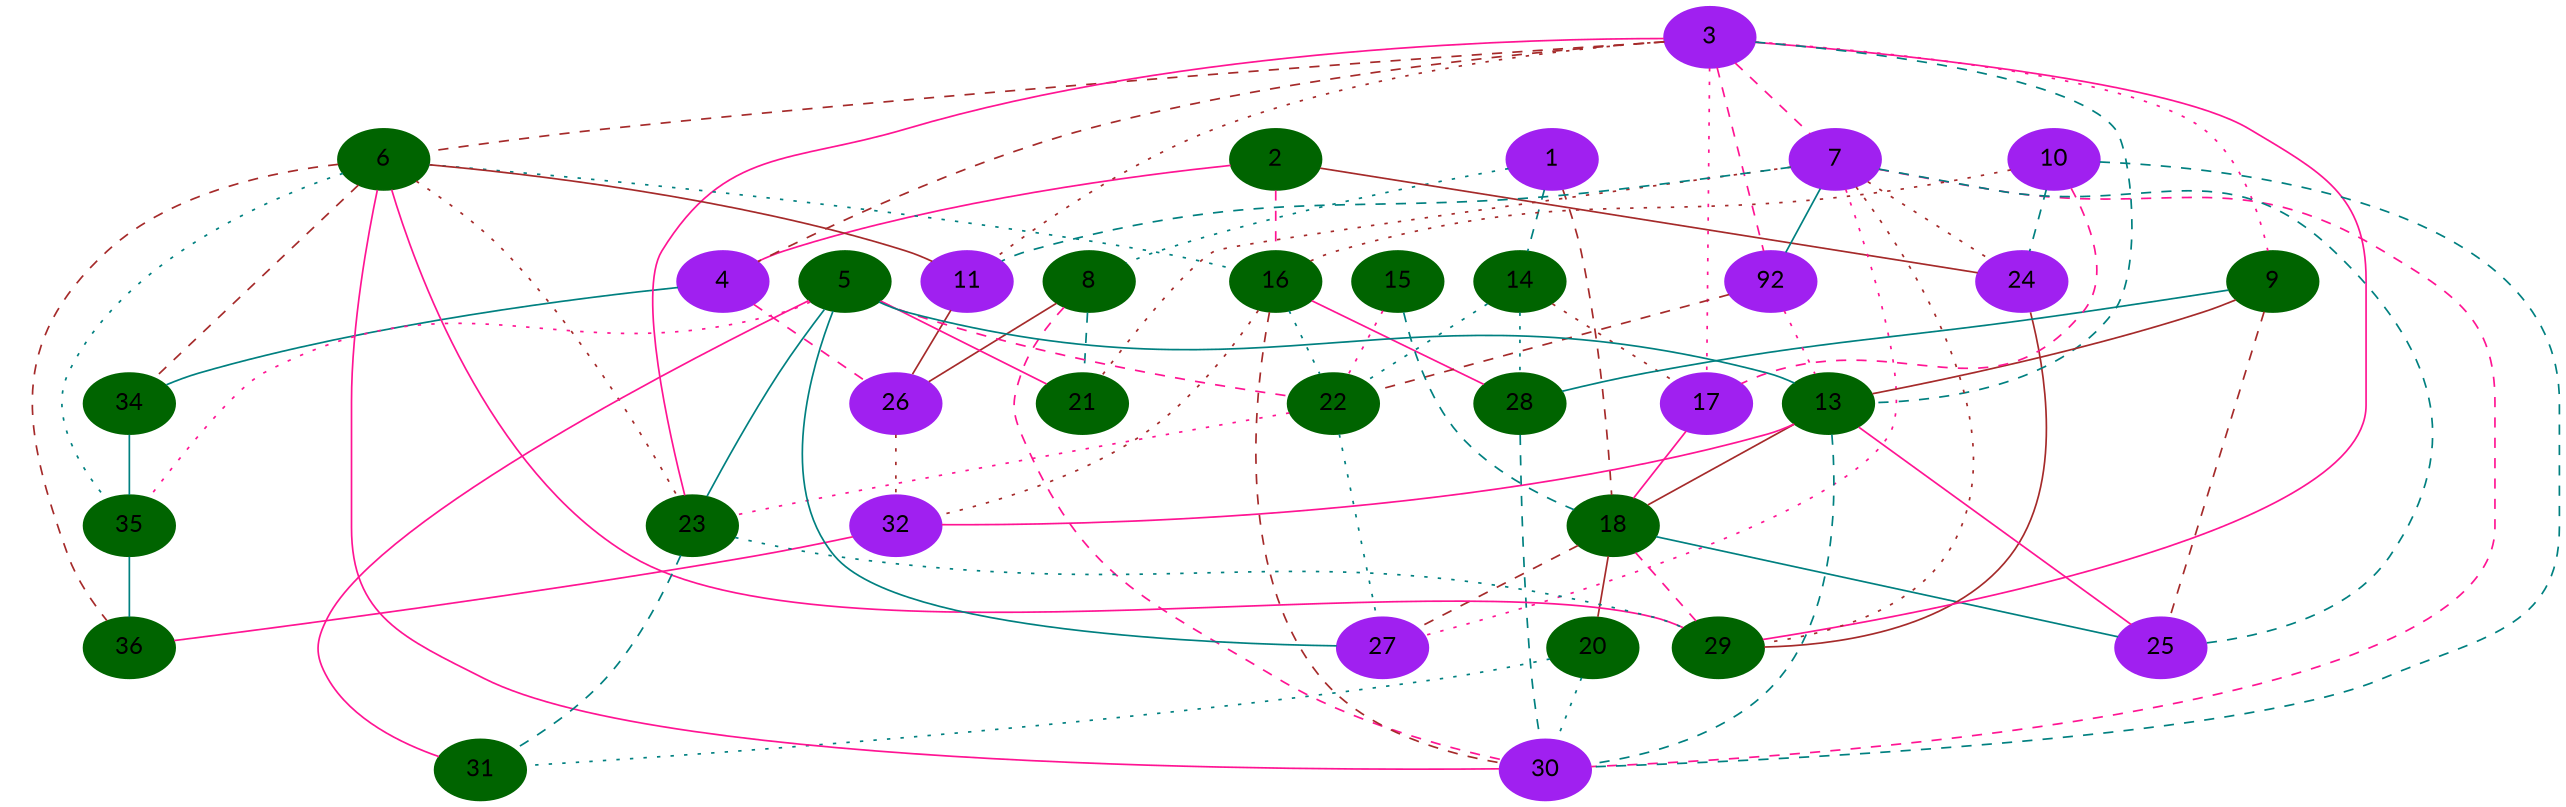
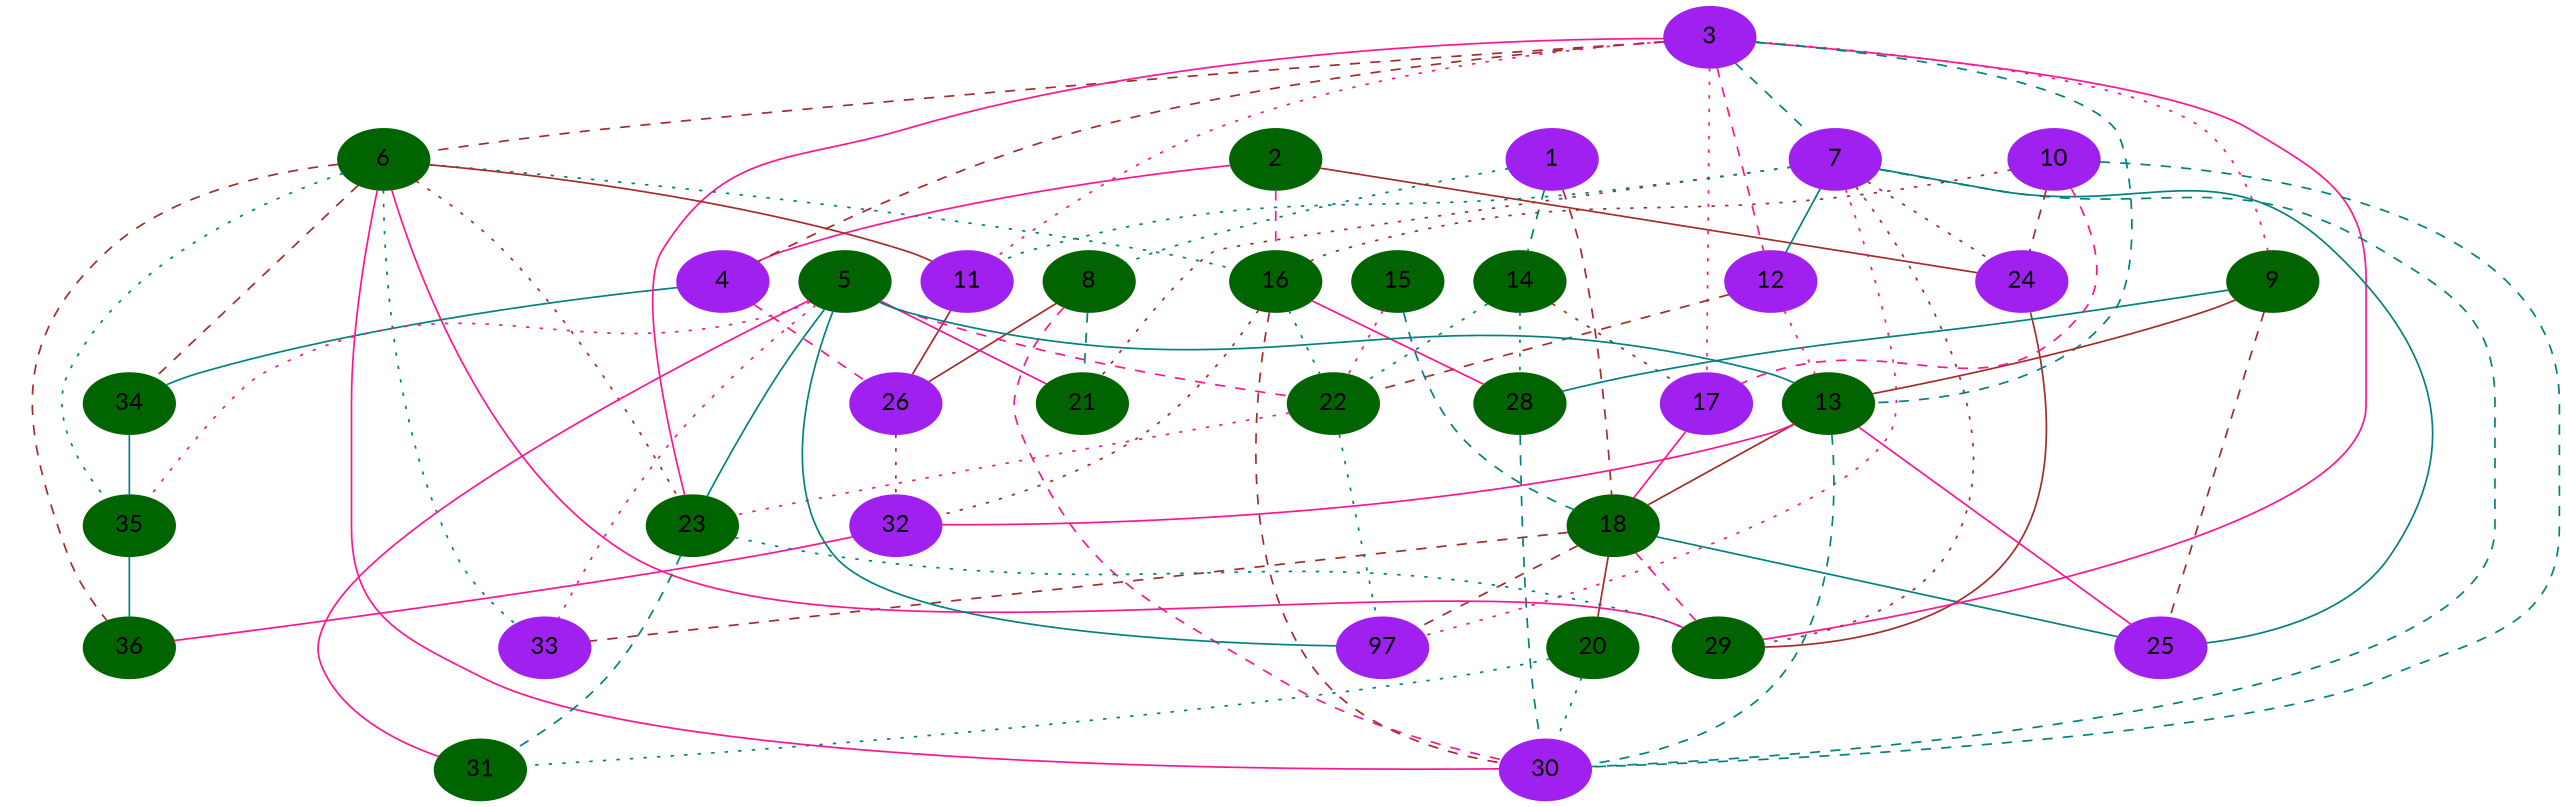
edge "3" -- "11": color brown -> deeppink
edge "3" -- "7": color deeppink -> teal
edge "7" -- "11": style dashed -> dotted
edge "10" -- "24": color teal -> brown
edge "7" -- "25": style dashed -> solid
node "92": label "92" -> "12"
edge "7" -- "30": color deeppink -> teal
node "33": added
node "27": label "27" -> "97"
